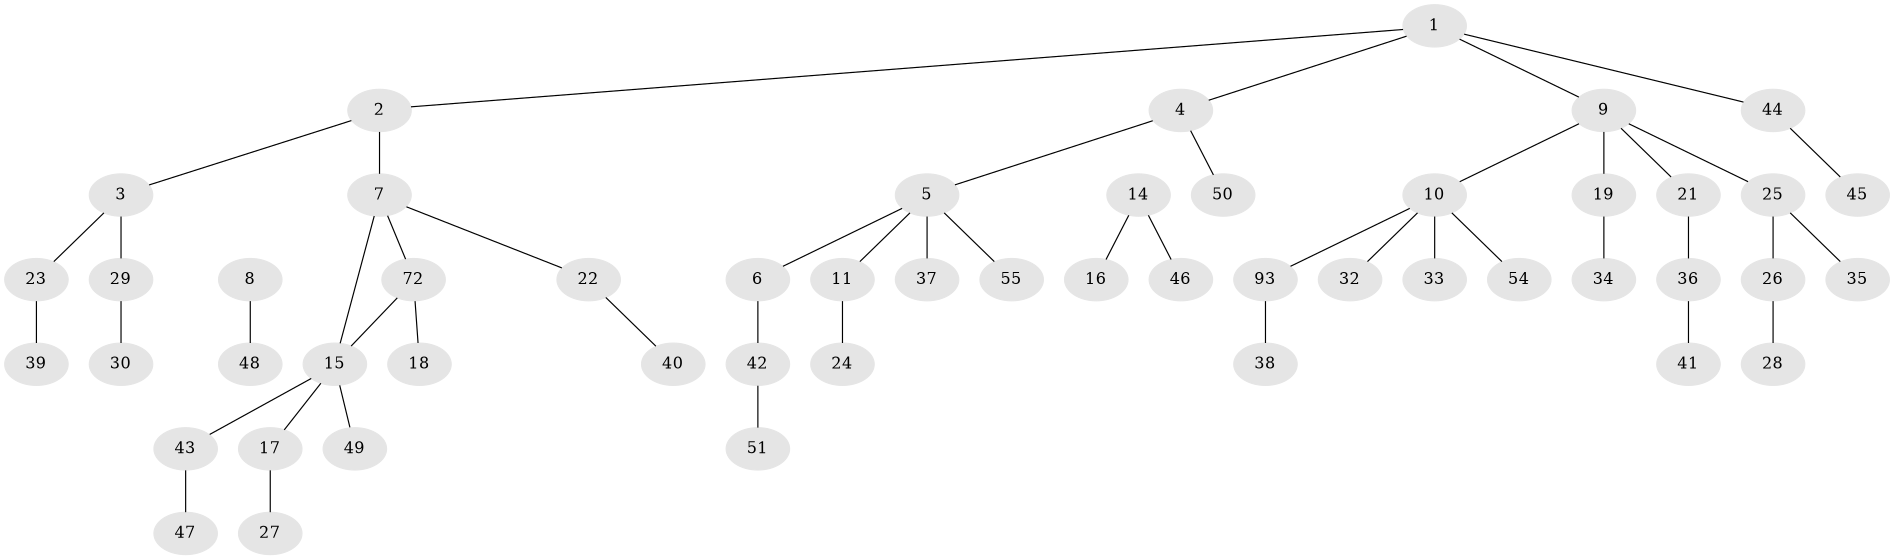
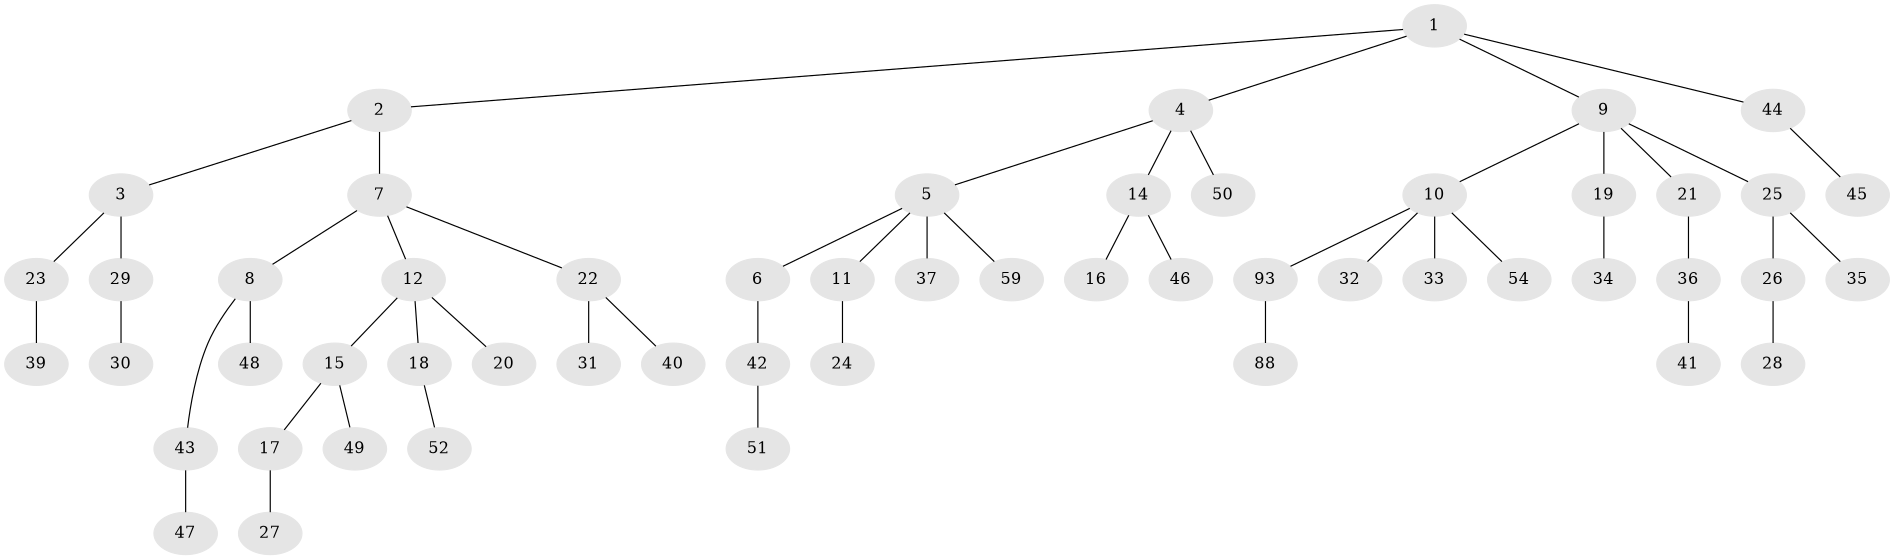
edge "4" -- "14": added
edge "7" -- "15": now "7" -- "8"
node "72": label "72" -> "12"
node "55": label "55" -> "59"
node "20": added
node "31": added
node "38": label "38" -> "88"
edge "15" -- "43": now "8" -- "43"
node "52": added
